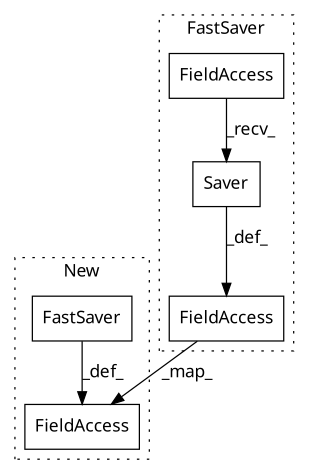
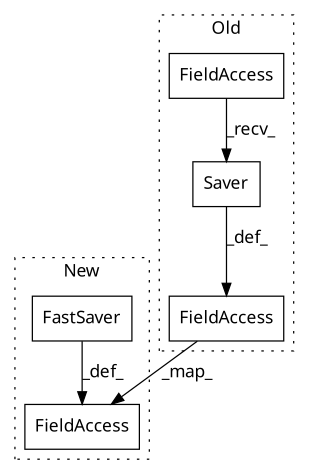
cluster "FastSaver": label "FastSaver" -> "Old"
